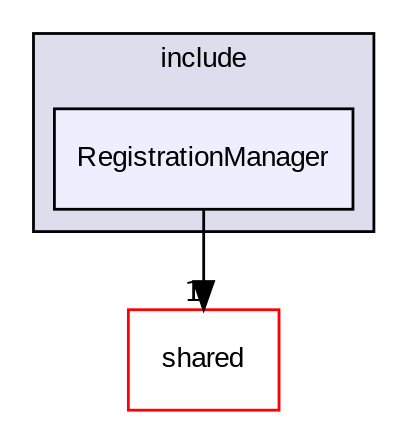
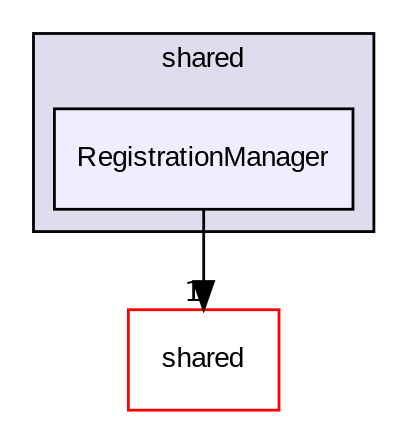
cluster "include": label "include" -> "shared"
